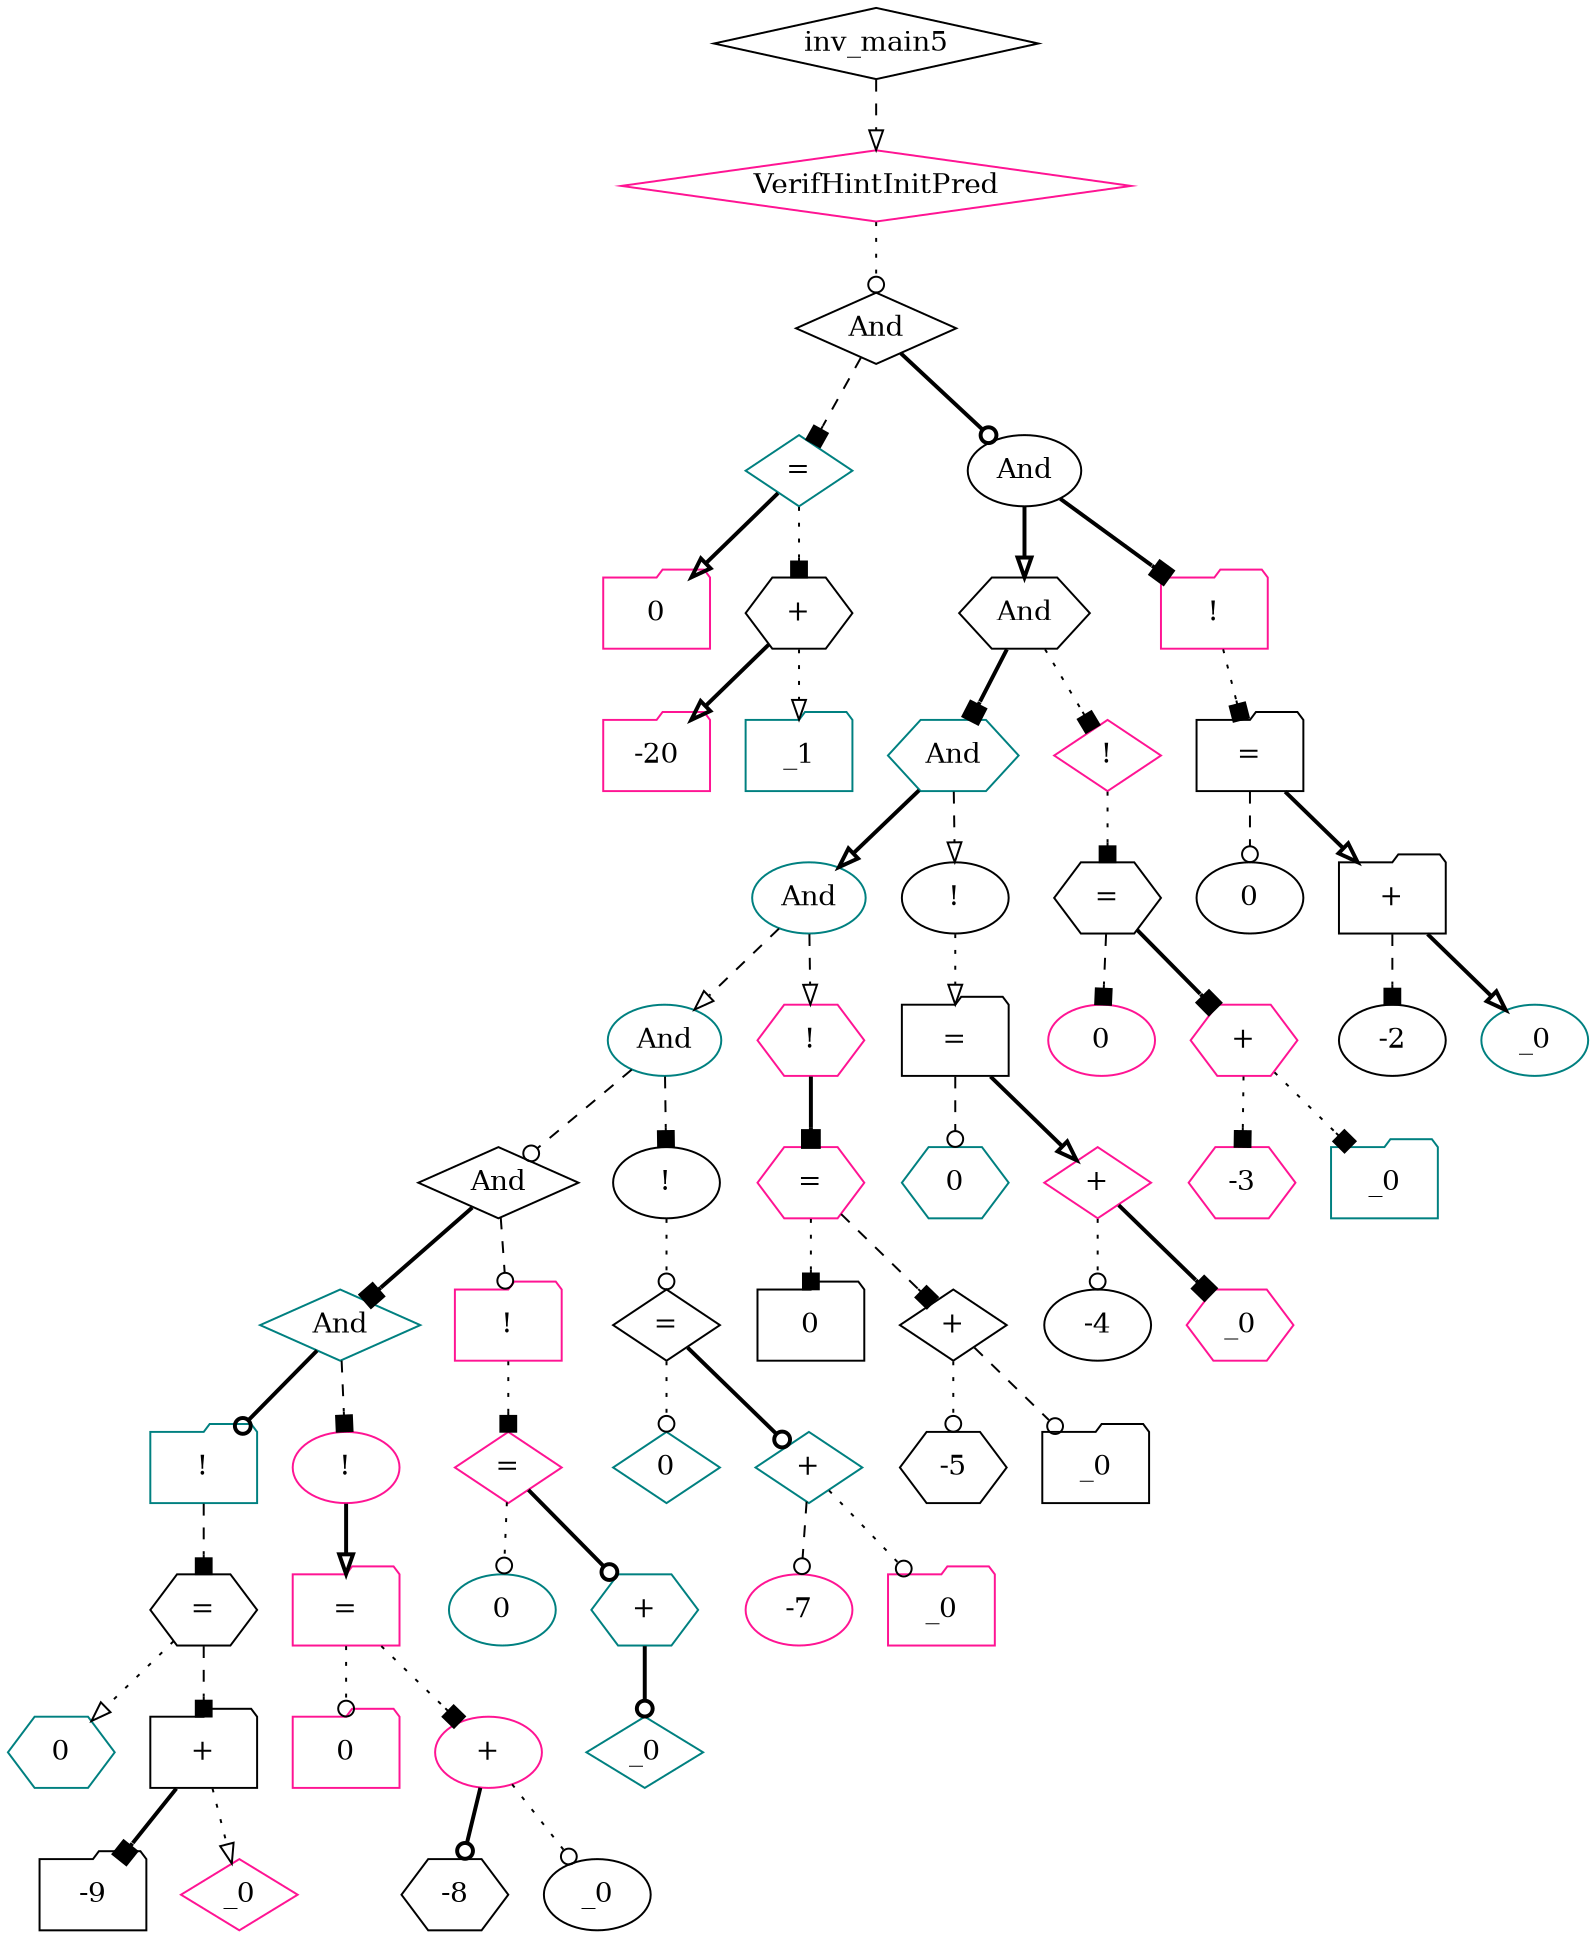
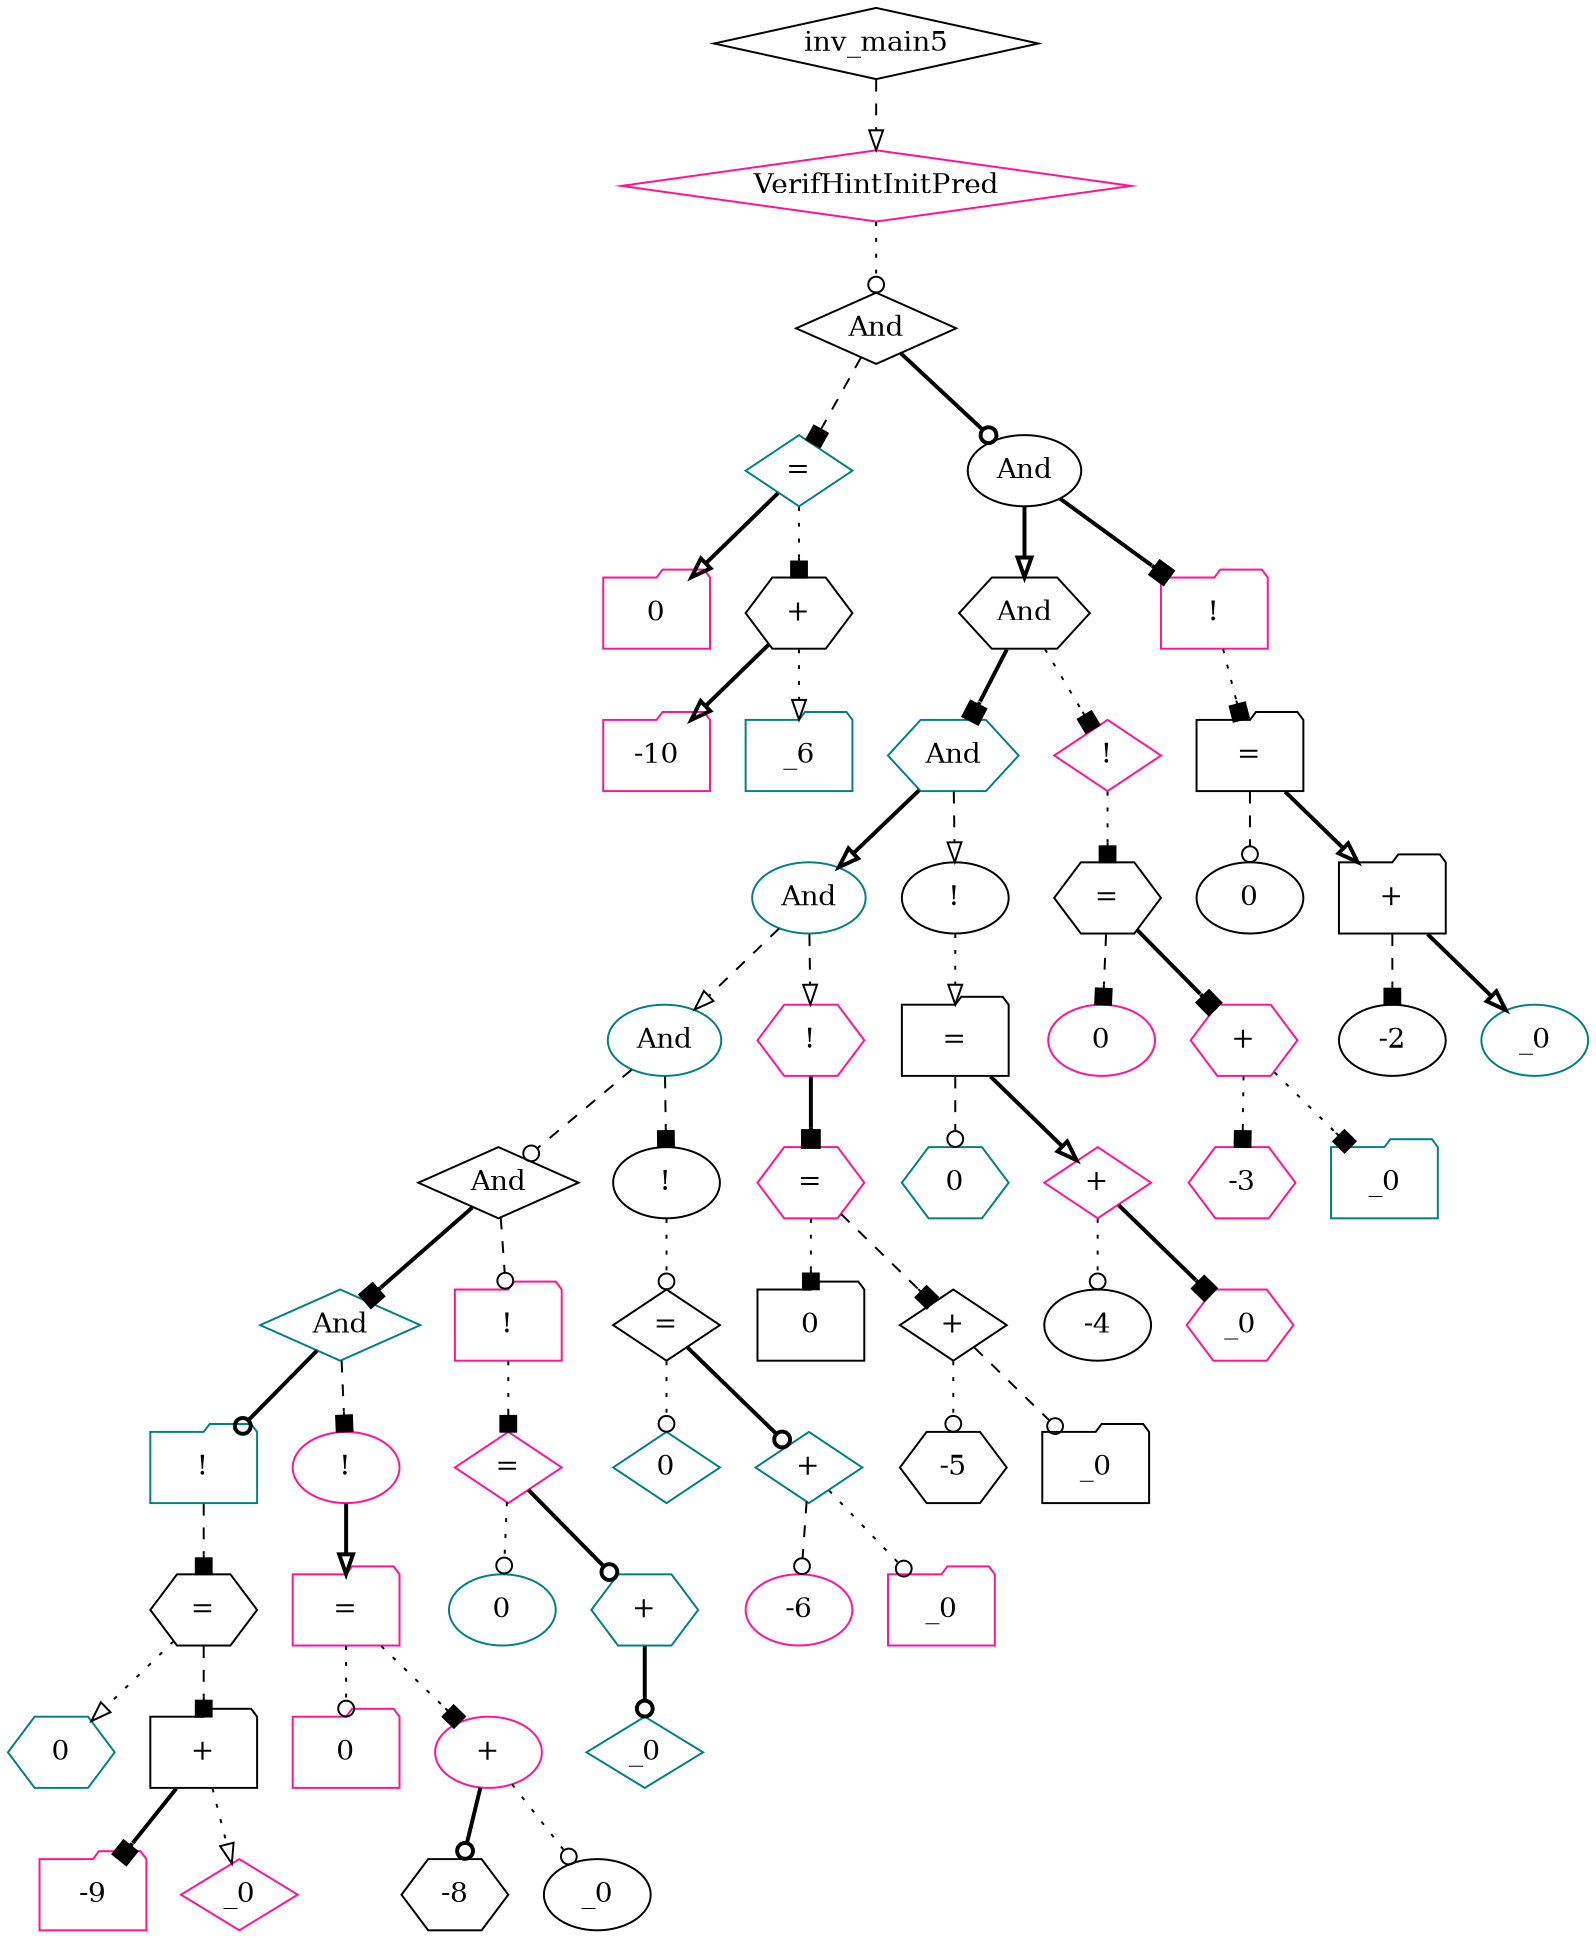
node "-20": label "-20" -> "-10"
node "_1": label "_1" -> "_6"
node "-7": label "-7" -> "-6"
node "-9": color black -> deeppink
